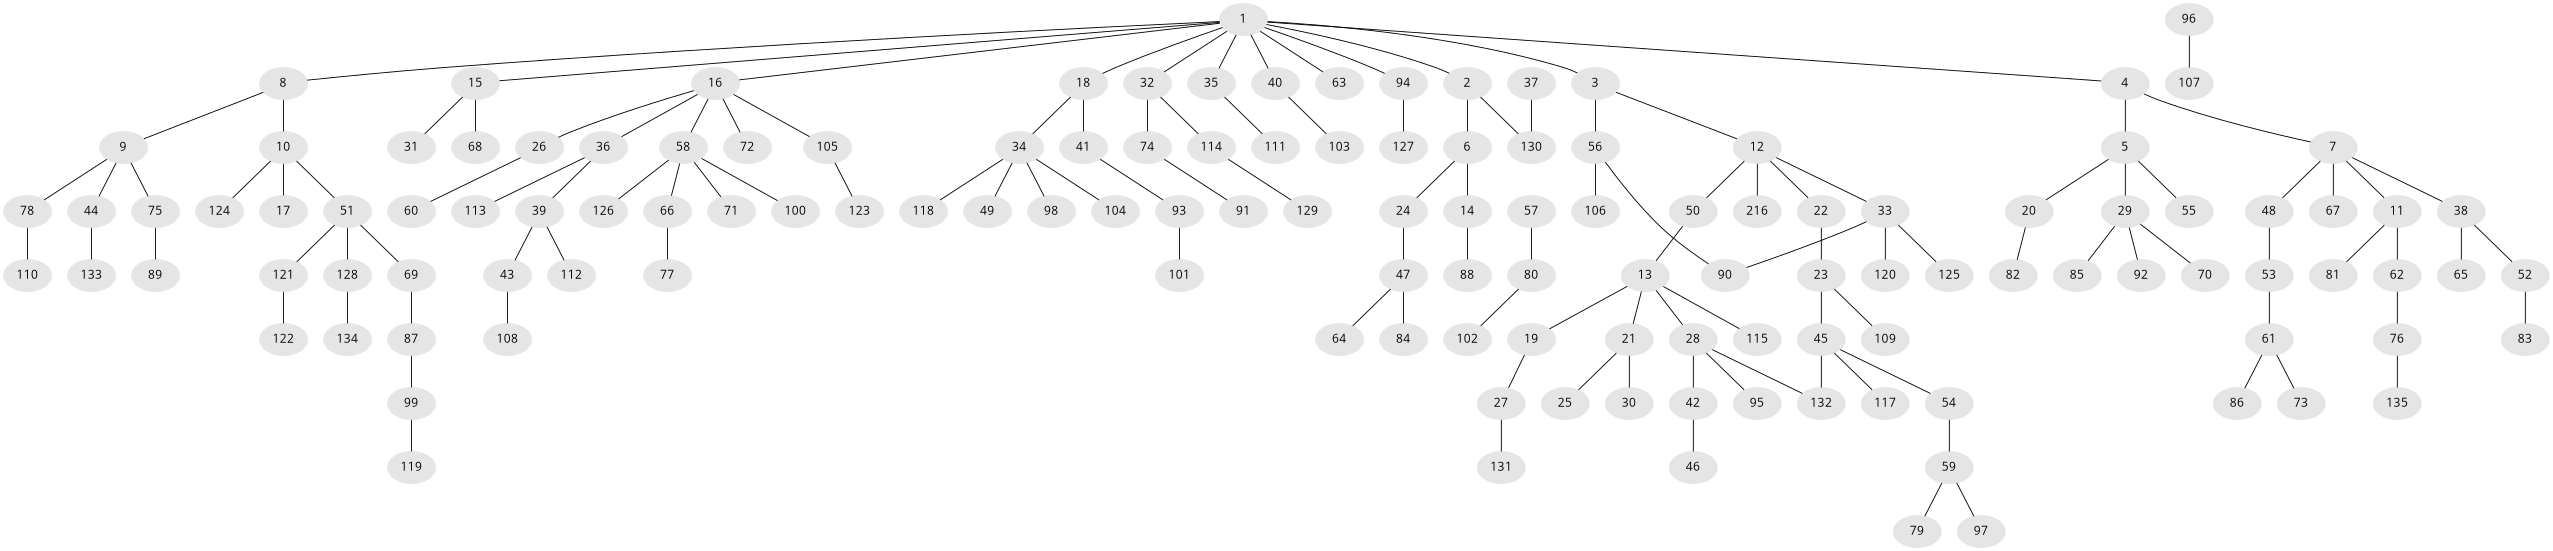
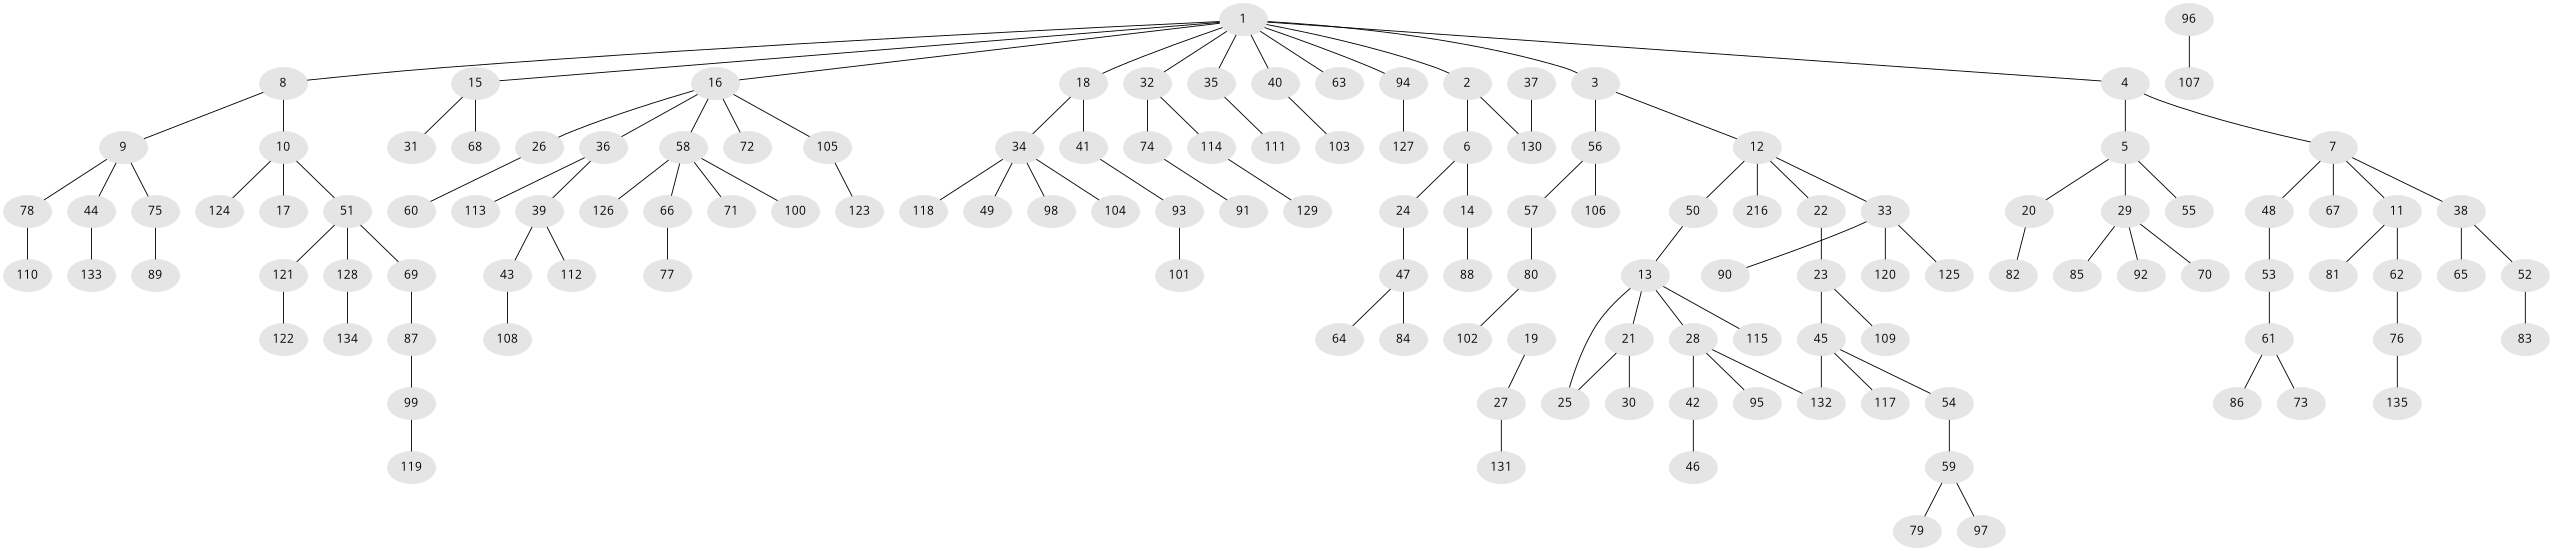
edge "56" -- "90": now "56" -- "57"
edge "13" -- "19": now "13" -- "25"
